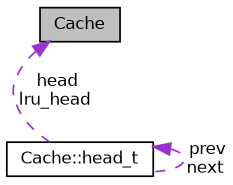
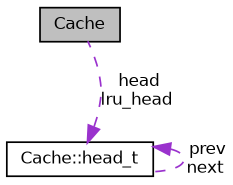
edge "Cache::head_t" -> "Cache": reversed
